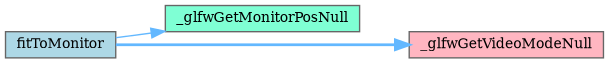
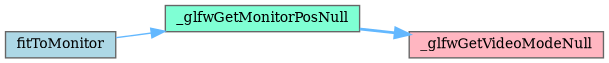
edge "fitToMonitor" -> "_glfwGetVideoModeNull": now "_glfwGetMonitorPosNull" -> "_glfwGetVideoModeNull"
